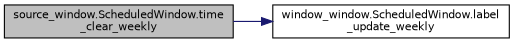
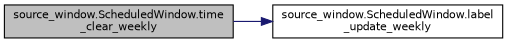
node "window_window.ScheduledWindow.label _update_weekly": label "window_window.ScheduledWindow.label _update_weekly" -> "source_window.ScheduledWindow.label _update_weekly"
